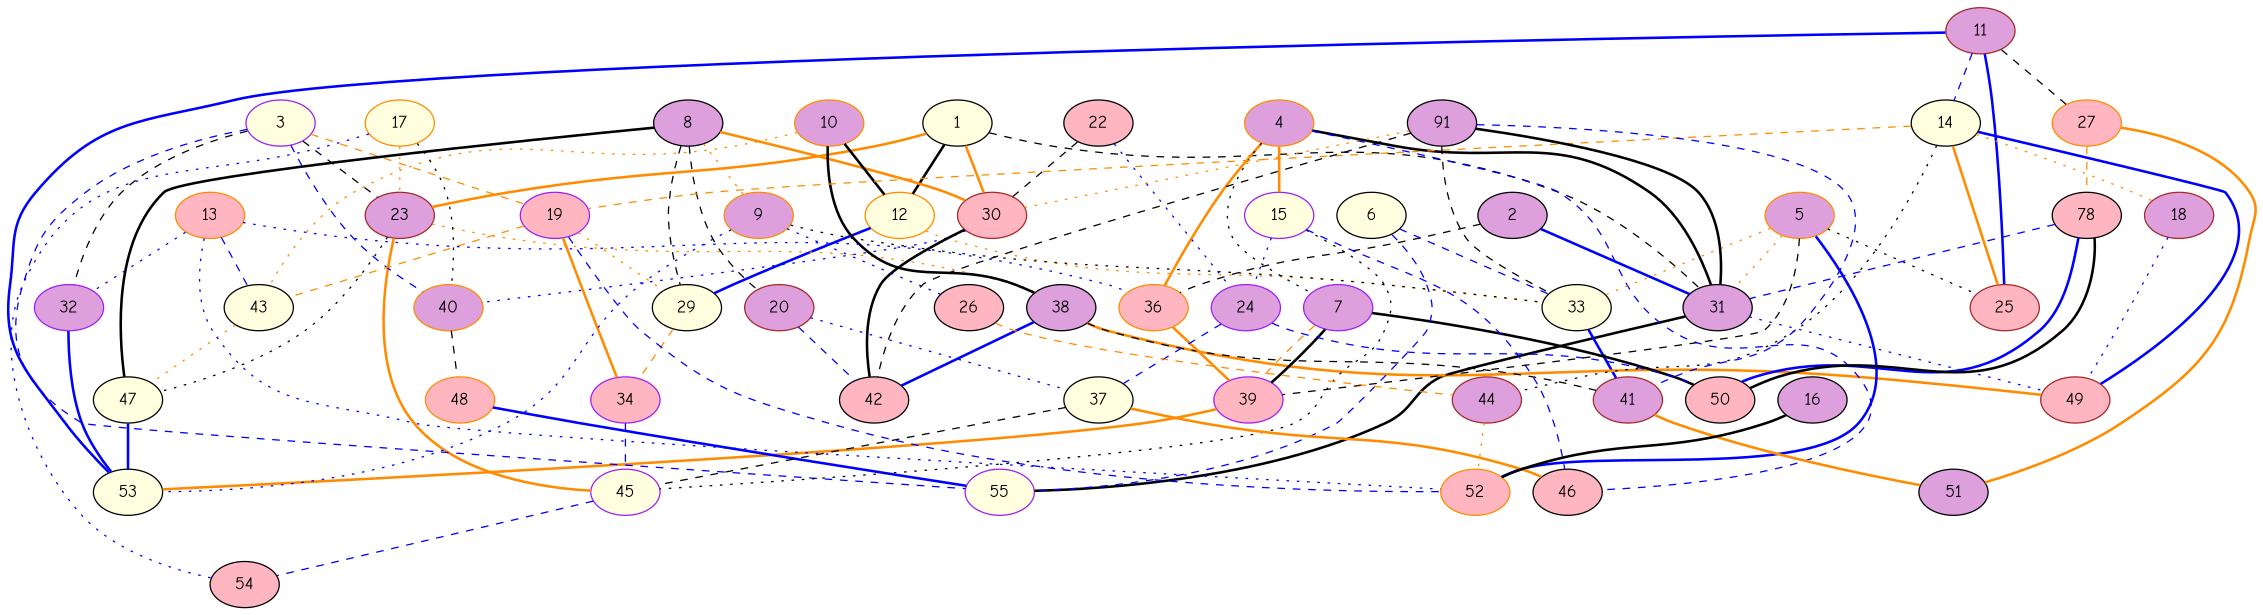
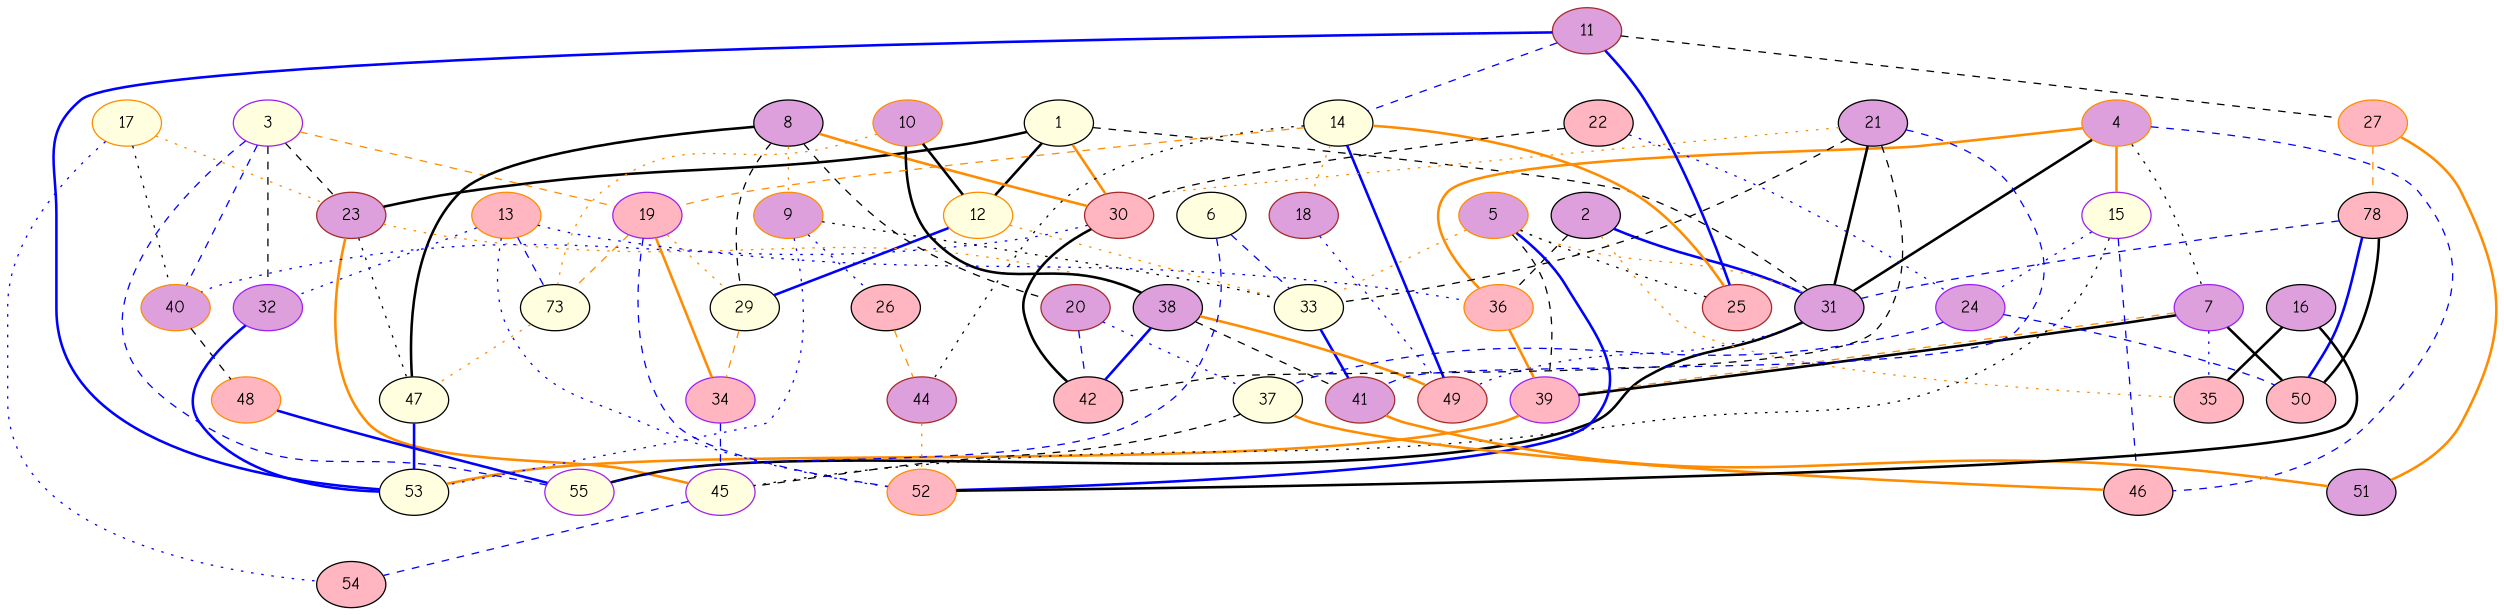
node "91": label "91" -> "21"
edge "1" -- "23": color darkorange -> black
node "43": label "43" -> "73"
node "35": added
